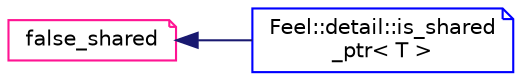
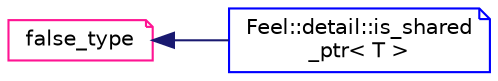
node "false_shared": label "false_shared" -> "false_type"
